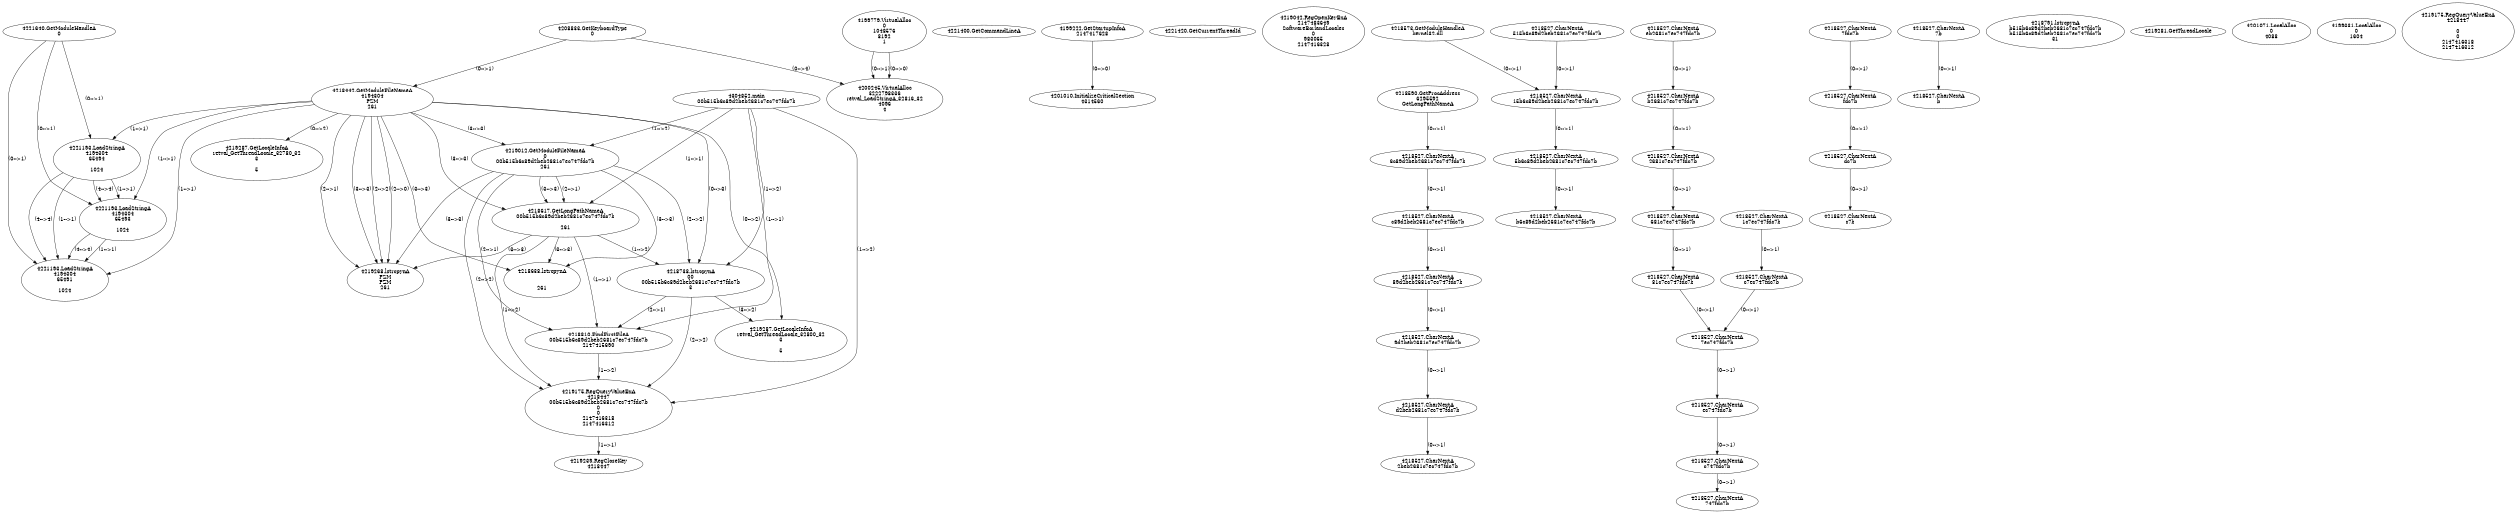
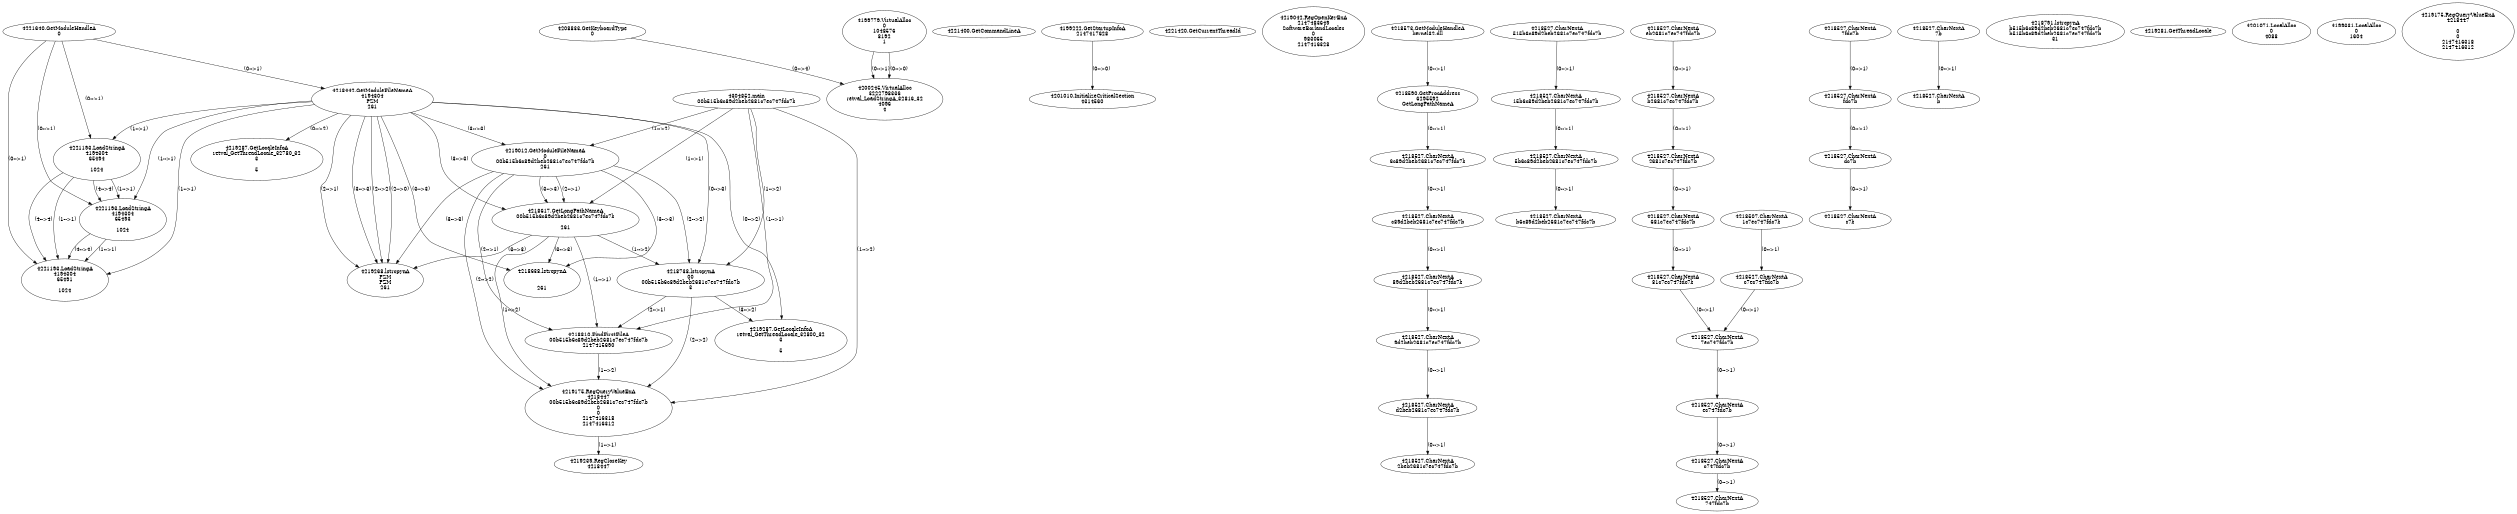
edge "4208833.GetKeyboardType 0" -> "4218442.GetModuleFileNameA 4194304 PZM 261": now "4221640.GetModuleHandleA 0" -> "4218442.GetModuleFileNameA 4194304 PZM 261"
edge "4218573.GetModuleHandleA kernel32.dll" -> "4218527.CharNextA 15b6c89d2beb2681c7ec747fdc7b": now "4218573.GetModuleHandleA kernel32.dll" -> "4218590.GetProcAddress 6295592 GetLongPathNameA"
node "4218527.CharNextA 1c7ec747fdc7b": label "4218527.CharNextA 1c7ec747fdc7b" -> "4218507.CharNextA 1c7ec747fdc7b"
